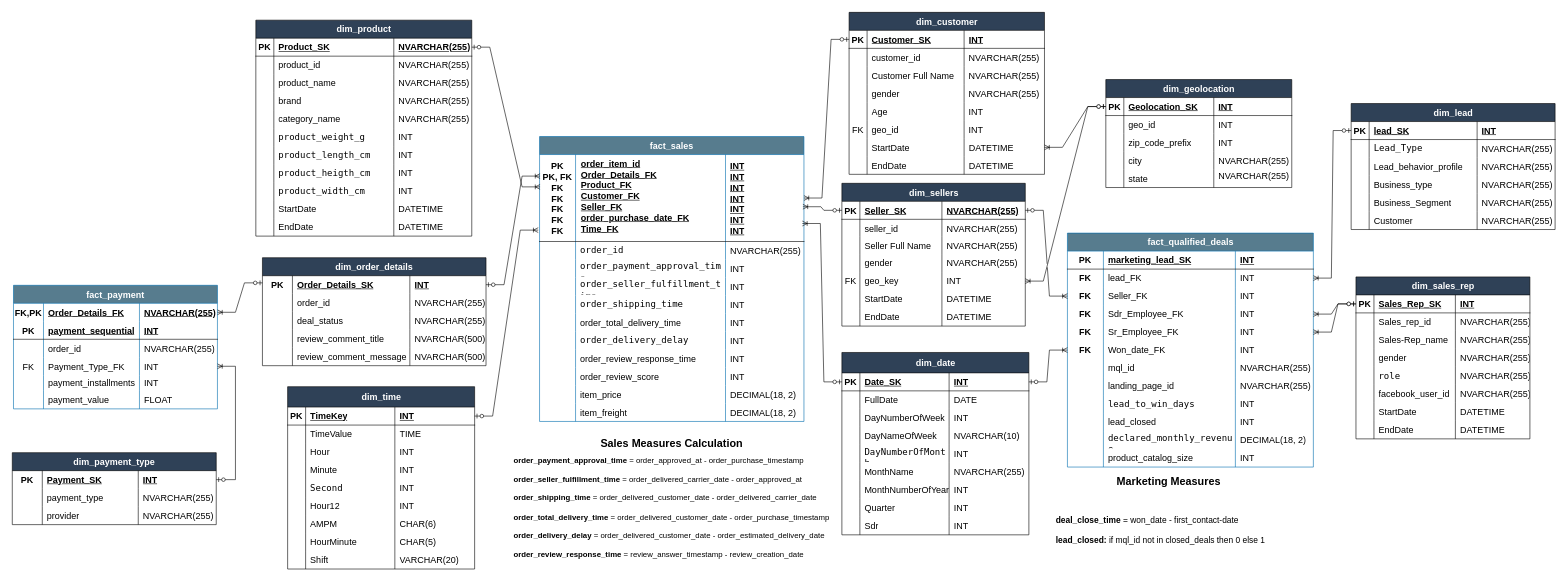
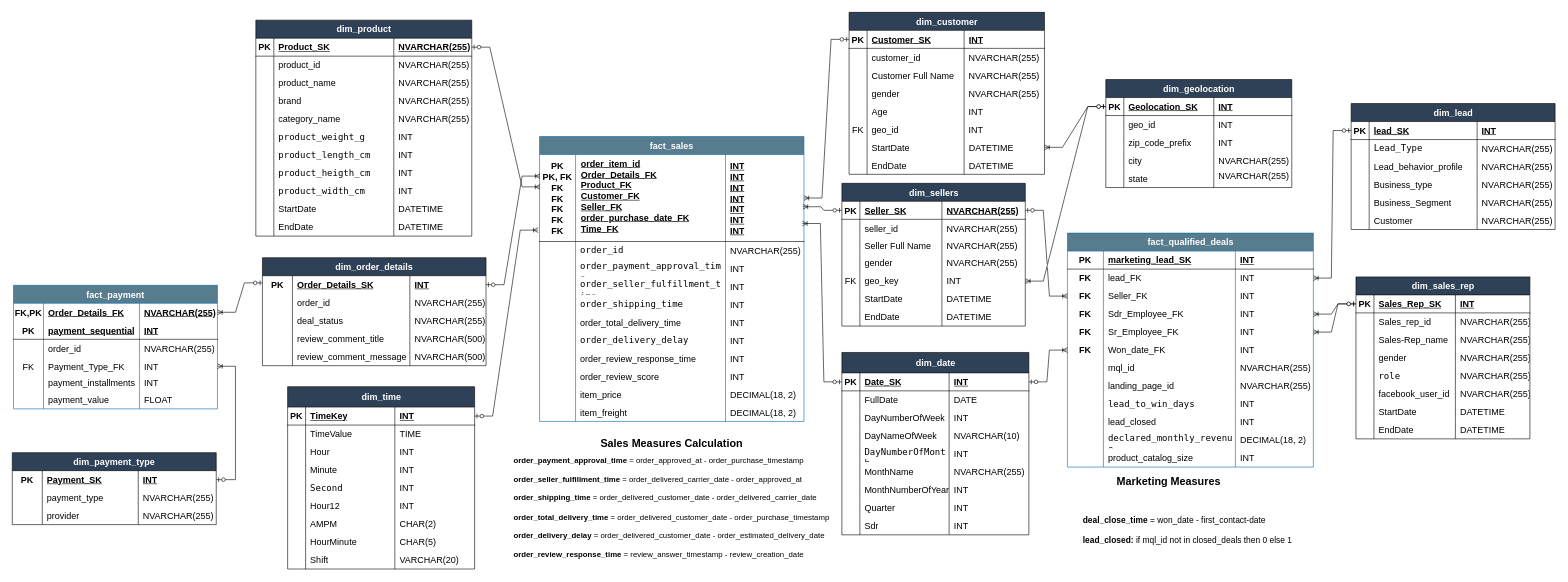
node "CHAR(6)": label "CHAR(6)" -> "CHAR(2)"
node "deal_close_time = won_date - first_contact-date lead_closed: if mql_id not in closed_deals then 0 else 1": moved (1170, 530) -> (1197, 530)
